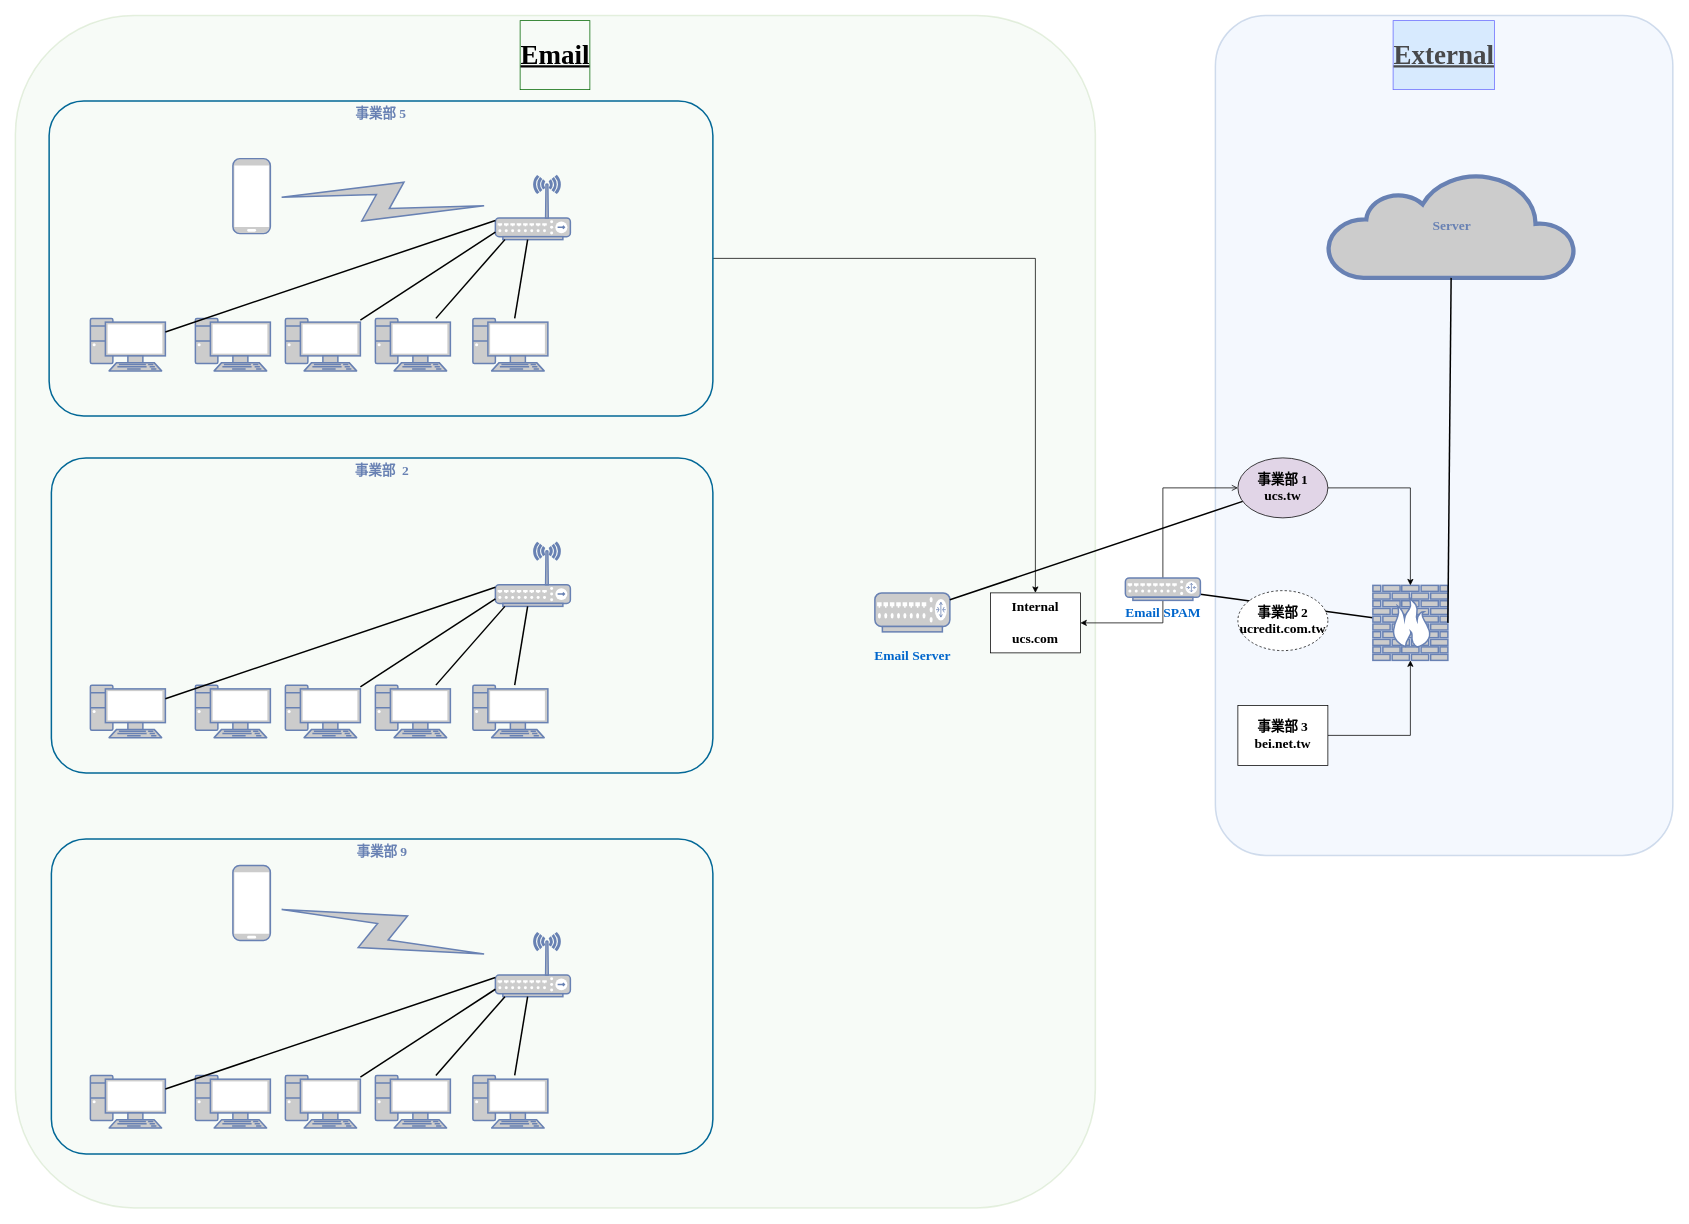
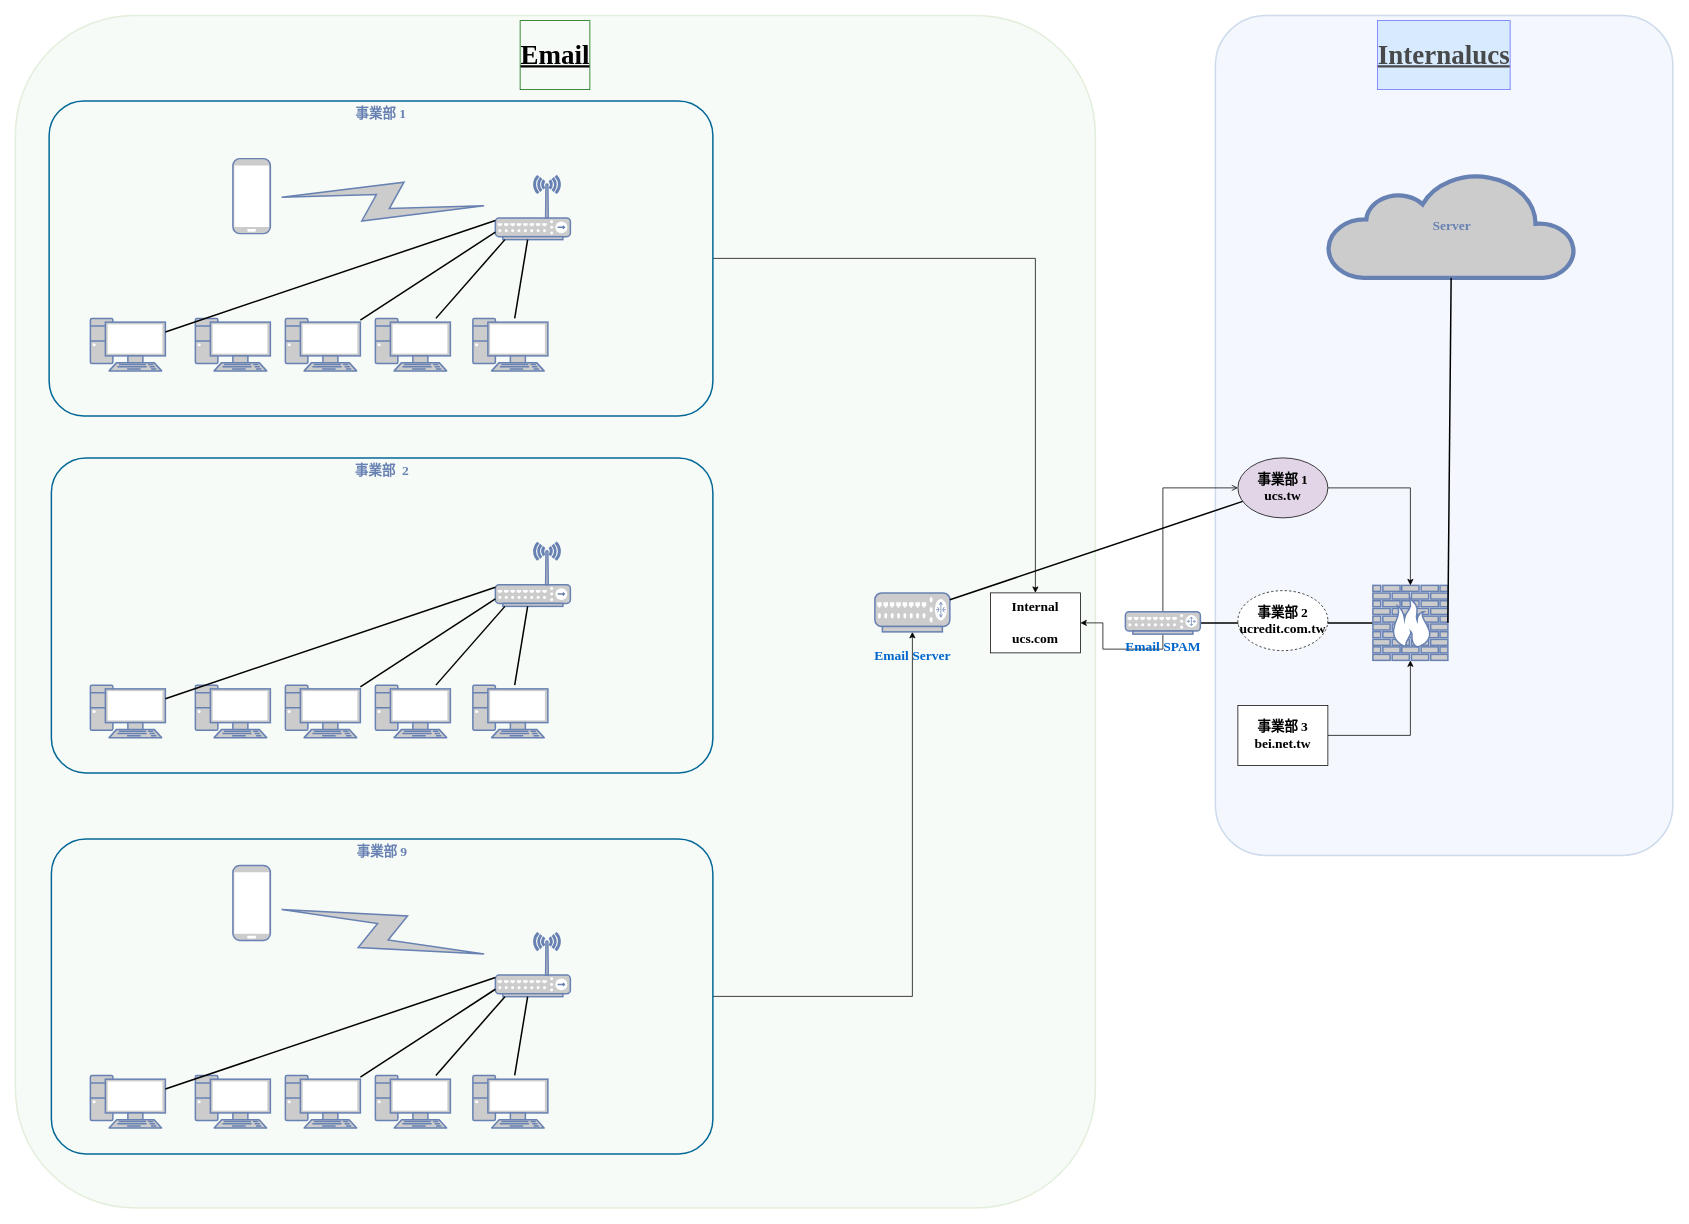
node "External": label "External" -> "Internalucs"
node "事業部 5": label "事業部 5" -> "事業部 1"
node "Email SPAM": moved (1163, 589) -> (1163, 623)
edge "事業部 9" -> "Email Server": added
